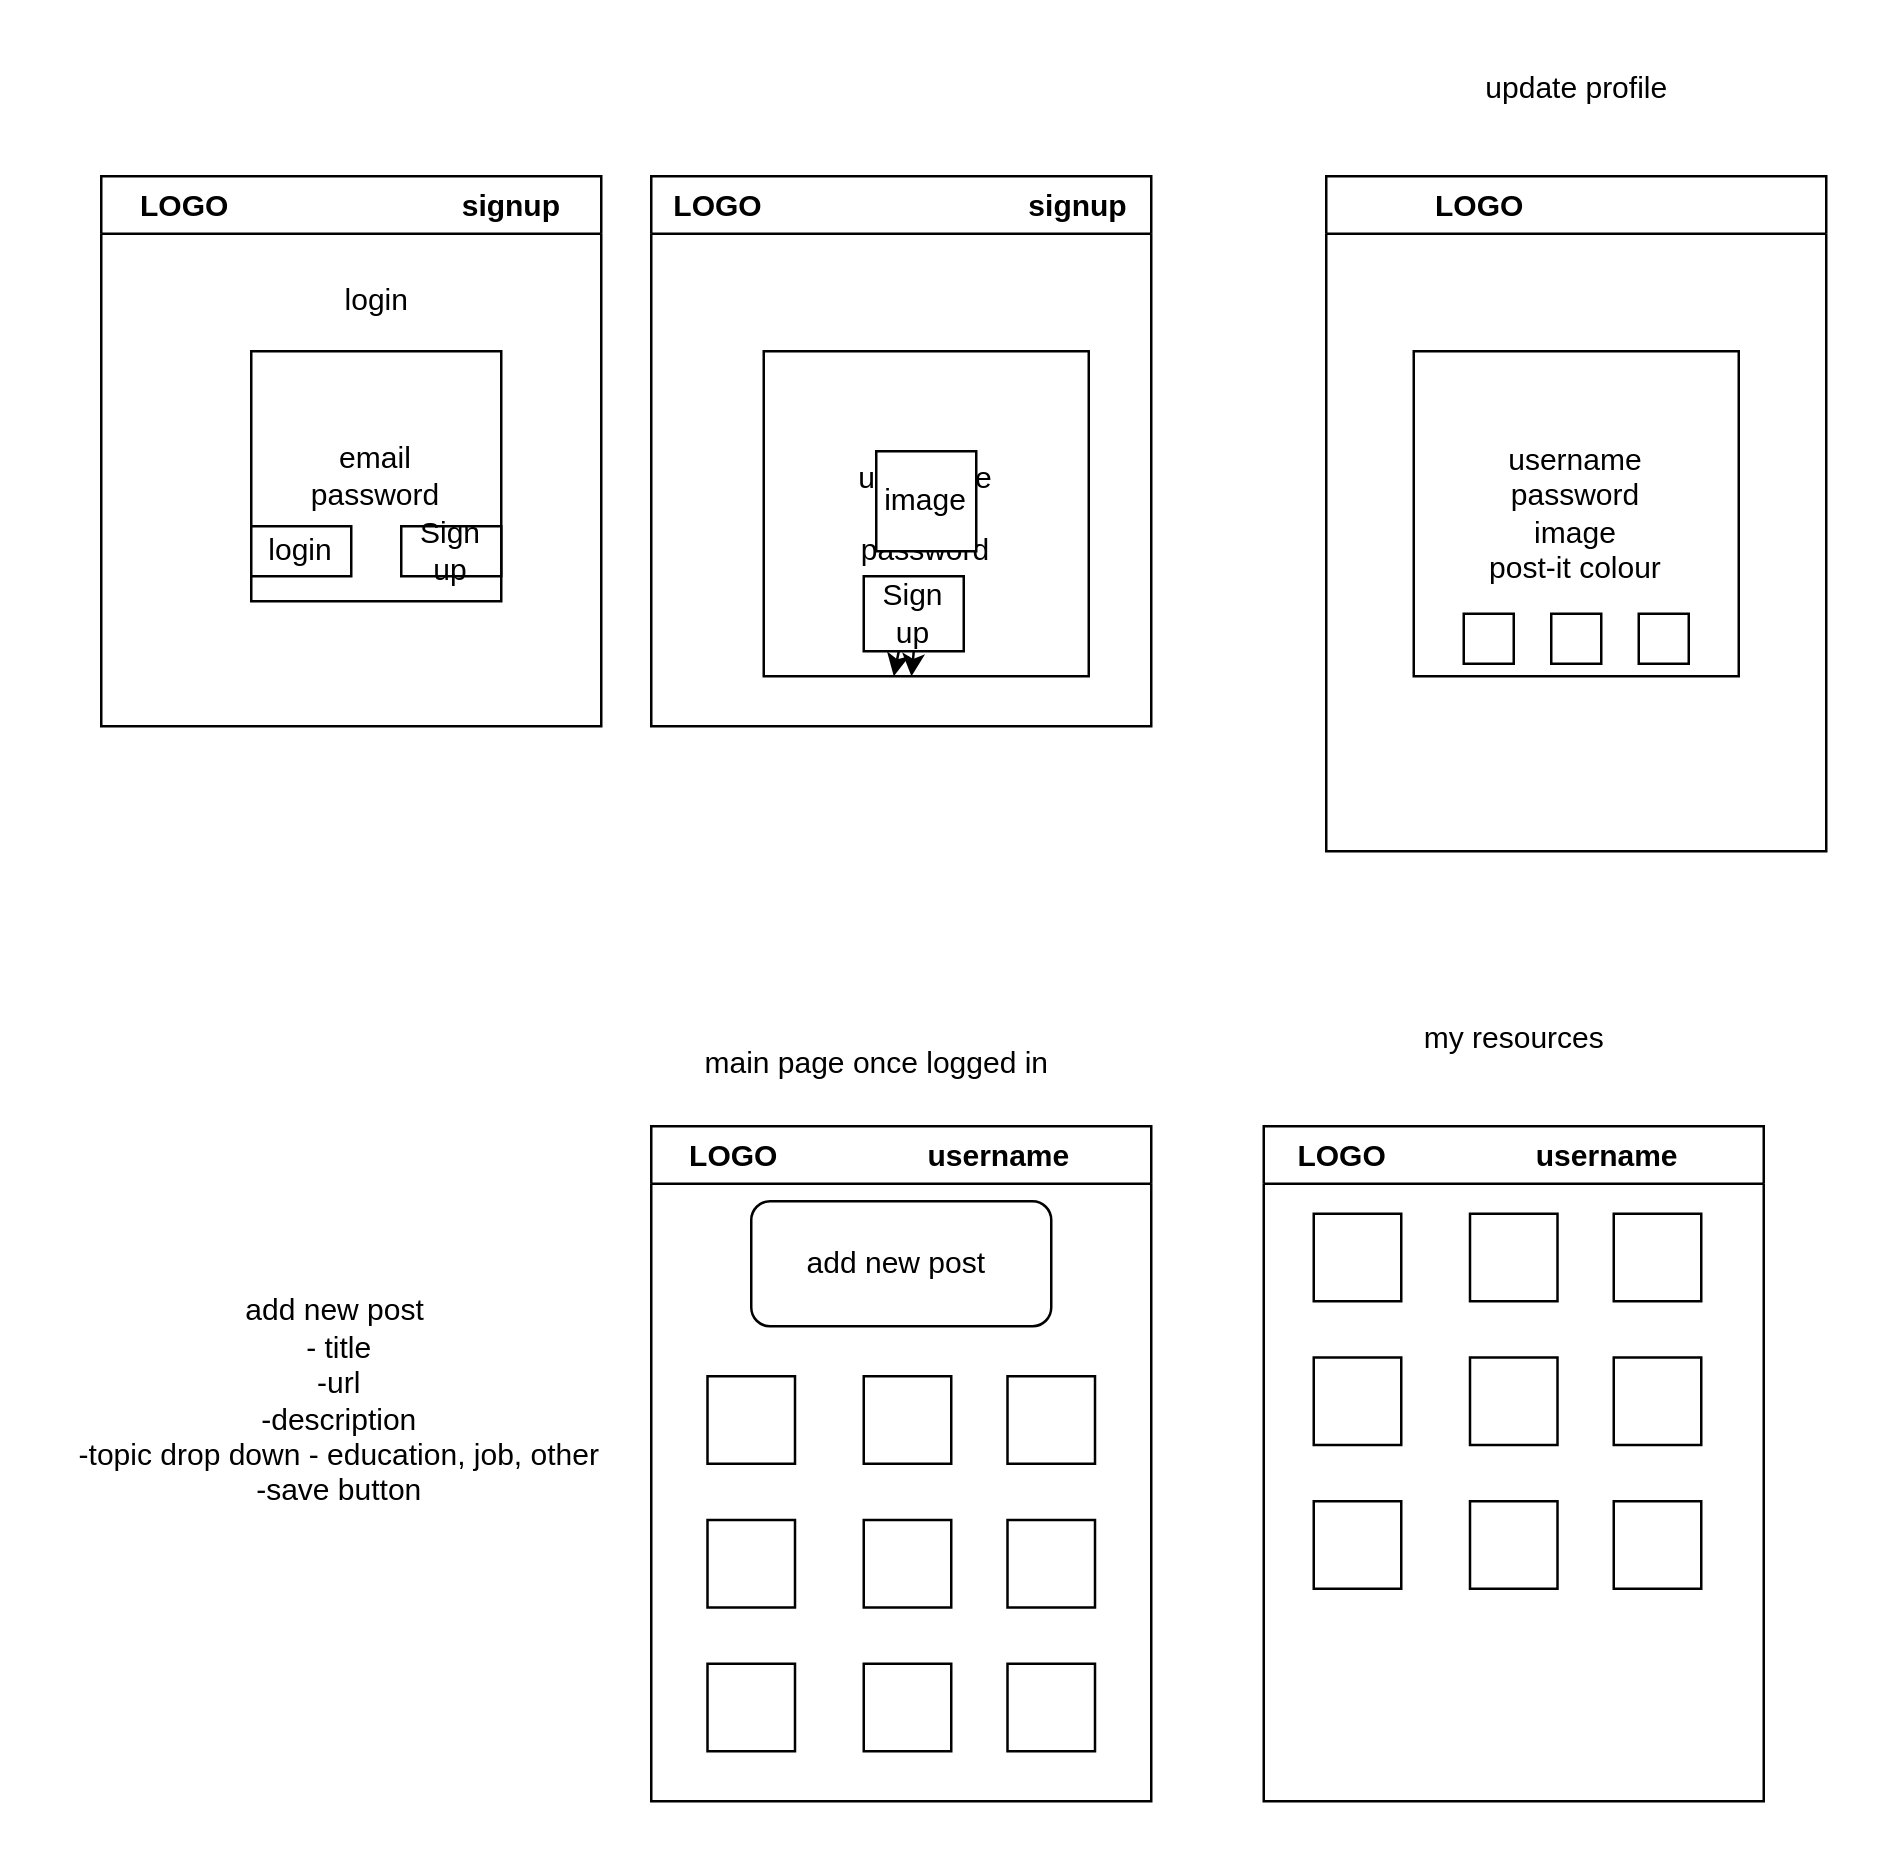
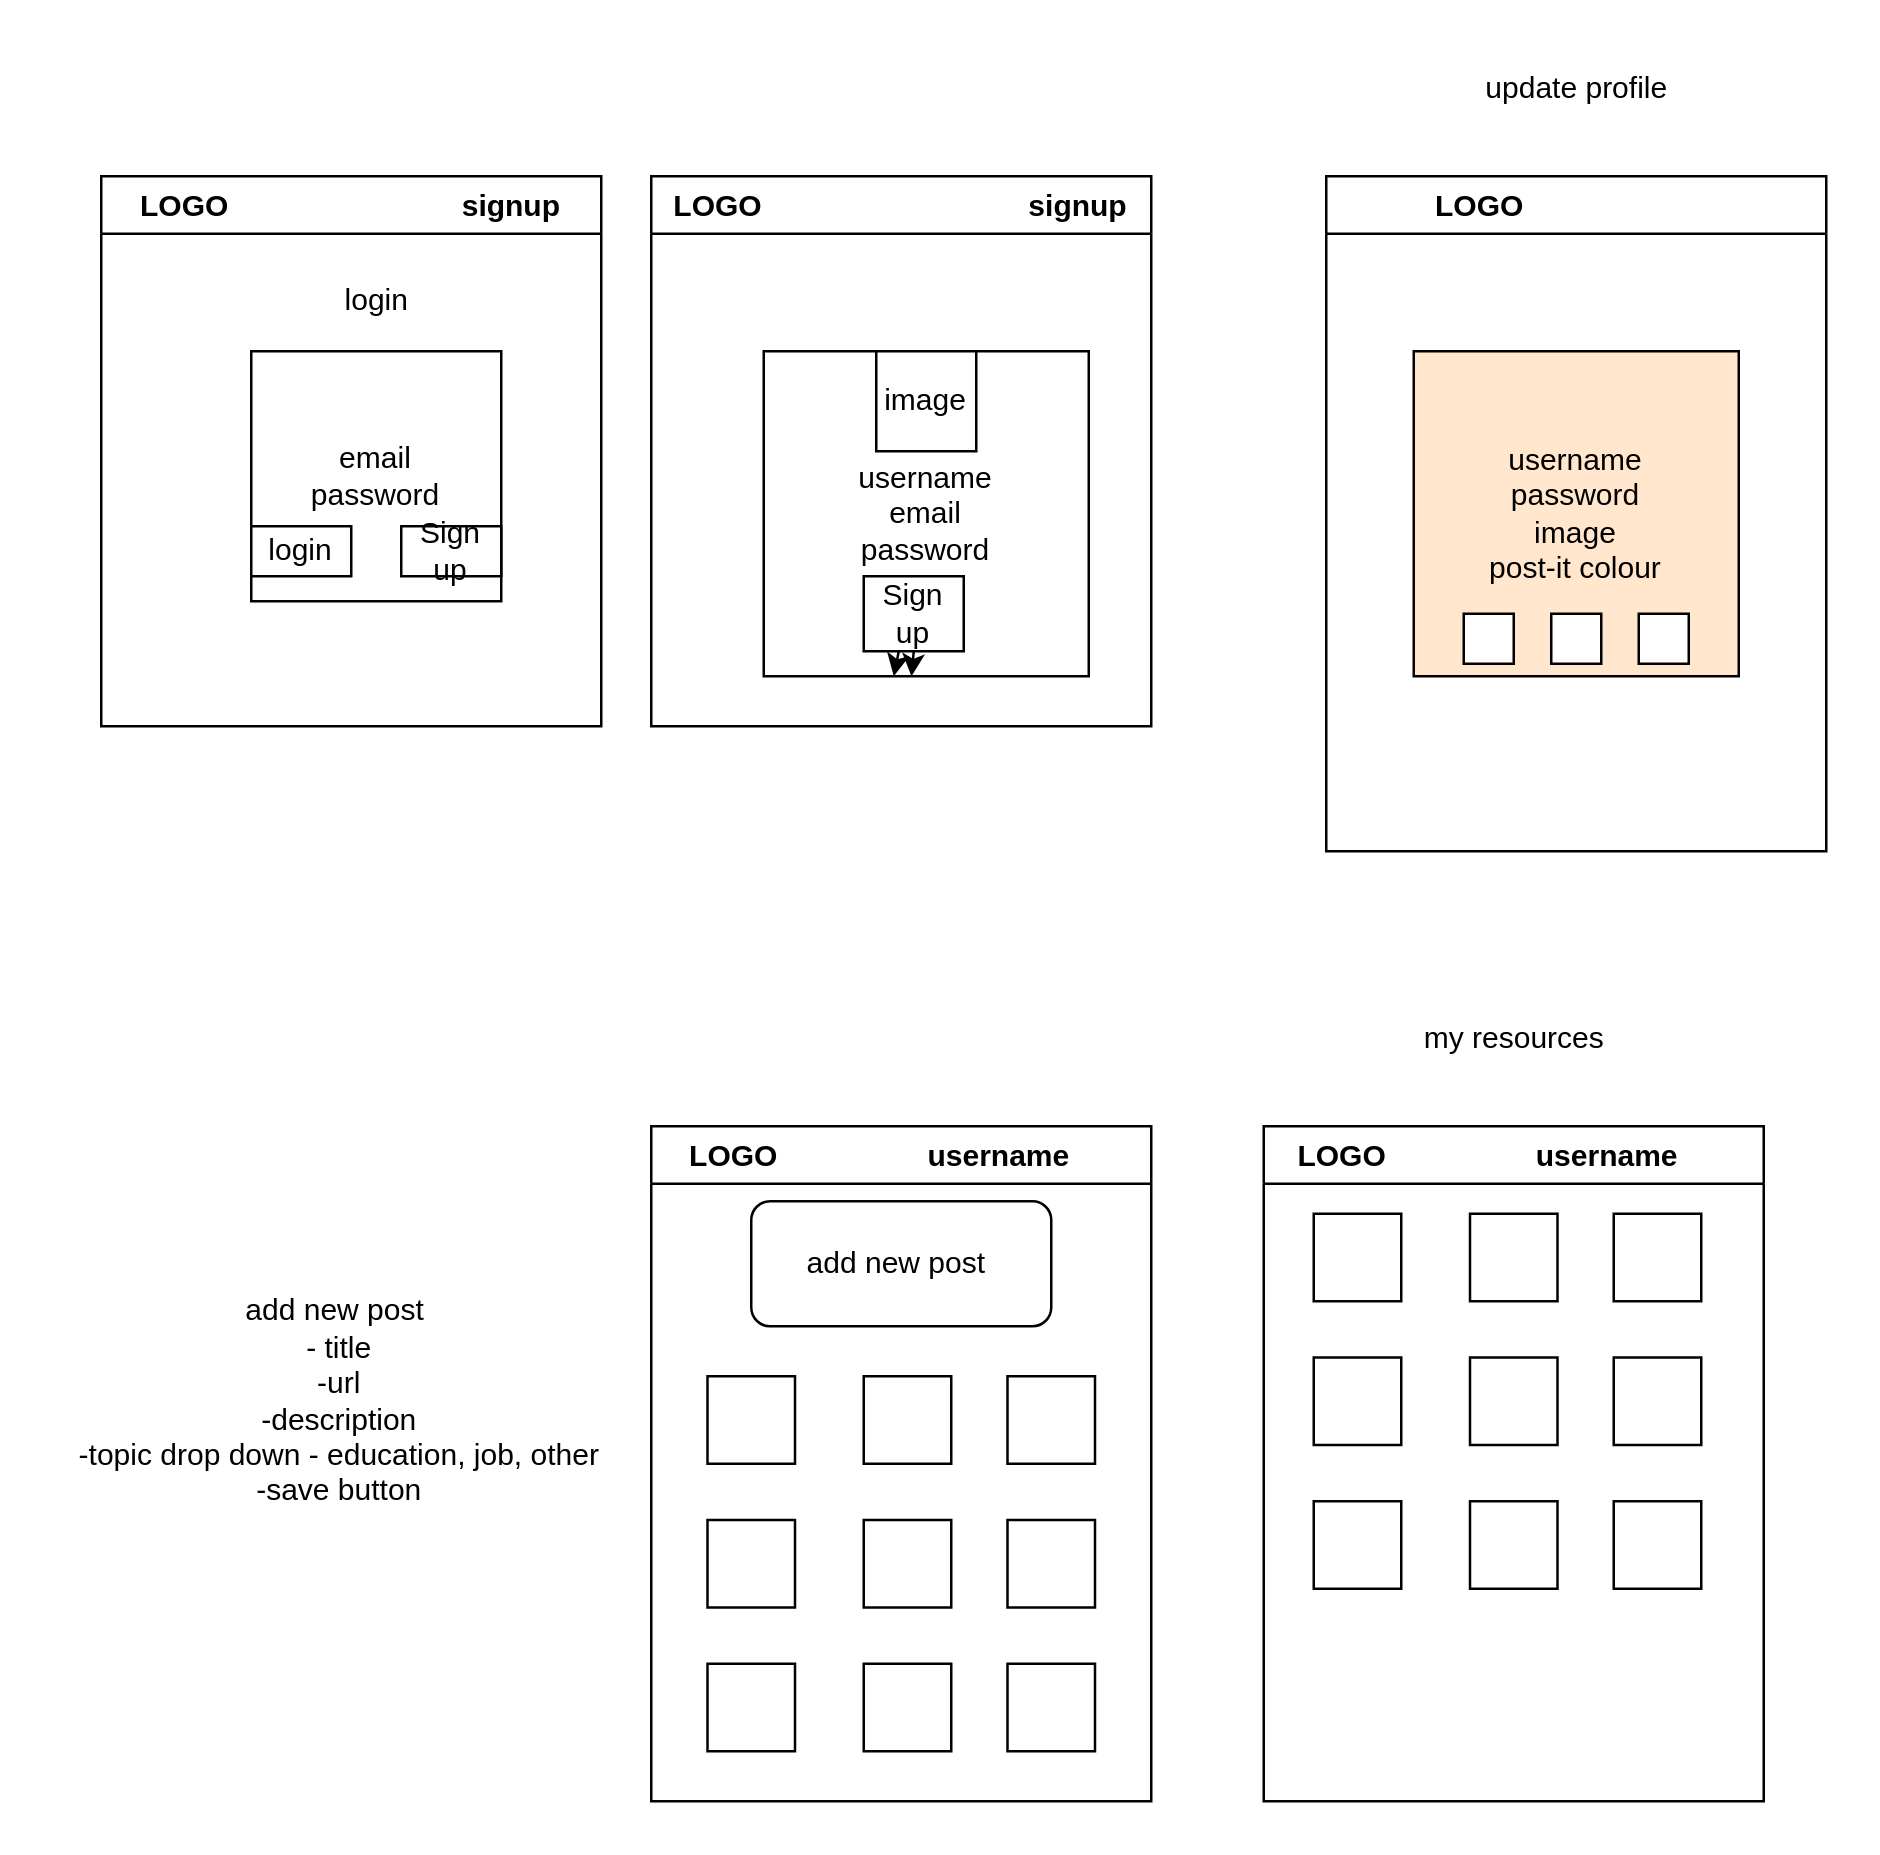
node "image": moved (926, 501) -> (926, 401)
node "username password image post-it colour": fillcolor #ffffff -> #ffe6cc
node "main page once logged in": removed
